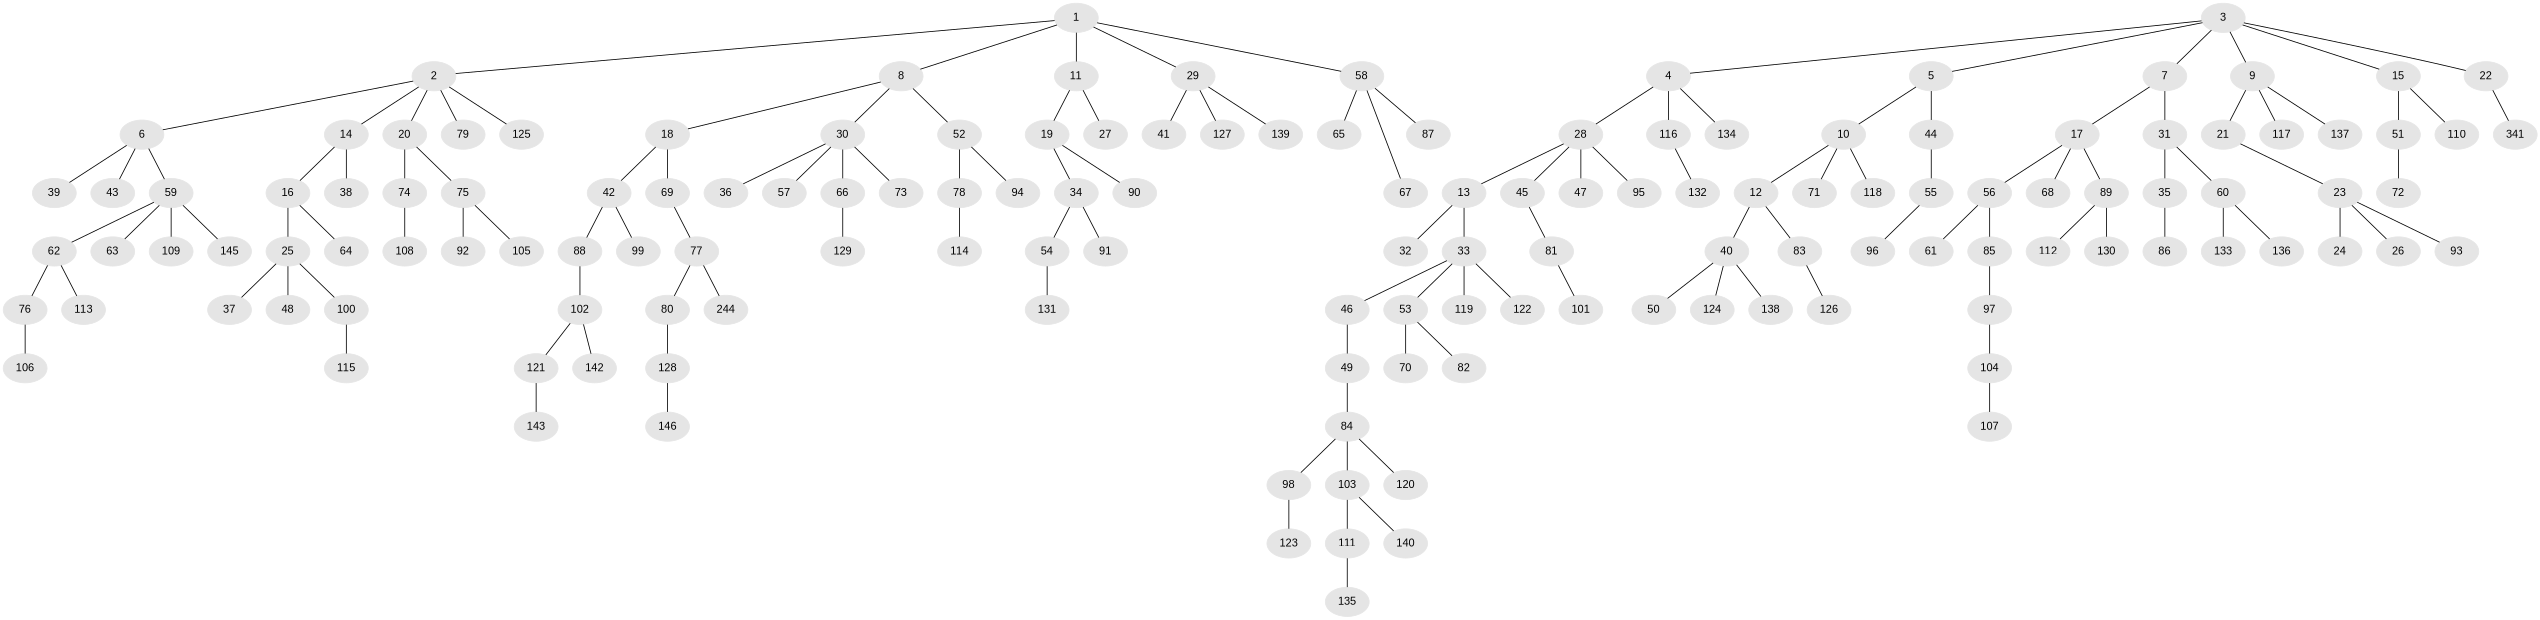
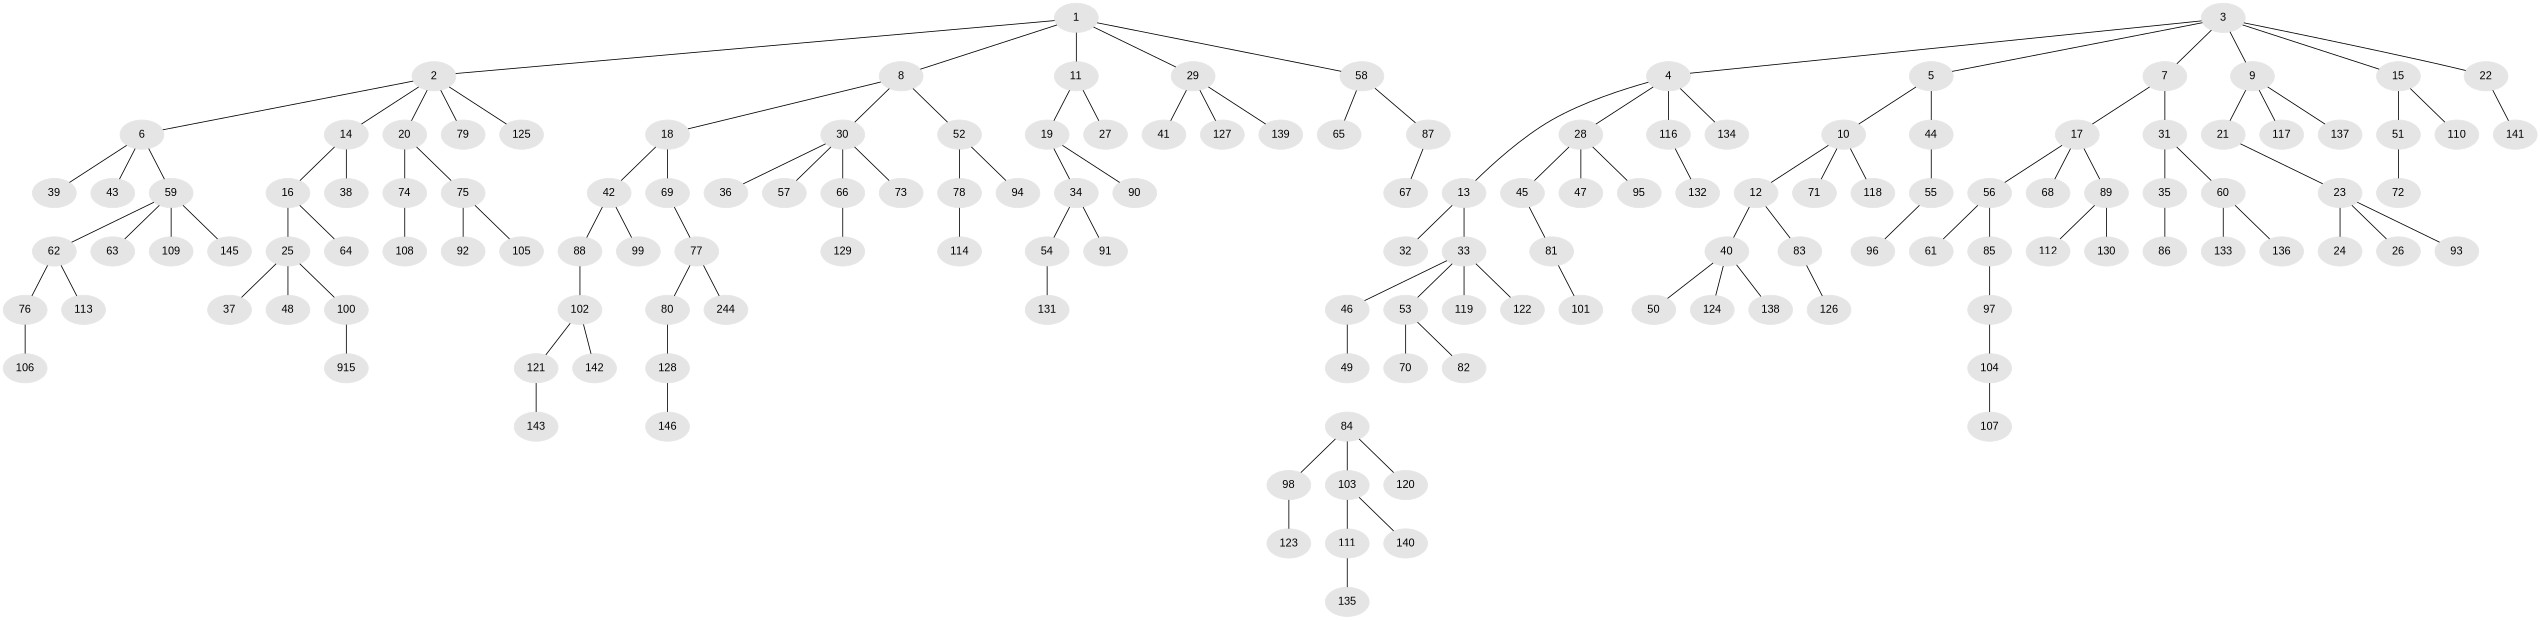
edge "58" -- "67": now "87" -- "67"
node "341": label "341" -> "141"
edge "28" -- "13": now "4" -- "13"
node "115": label "115" -> "915"
edge "49" -- "84": removed
